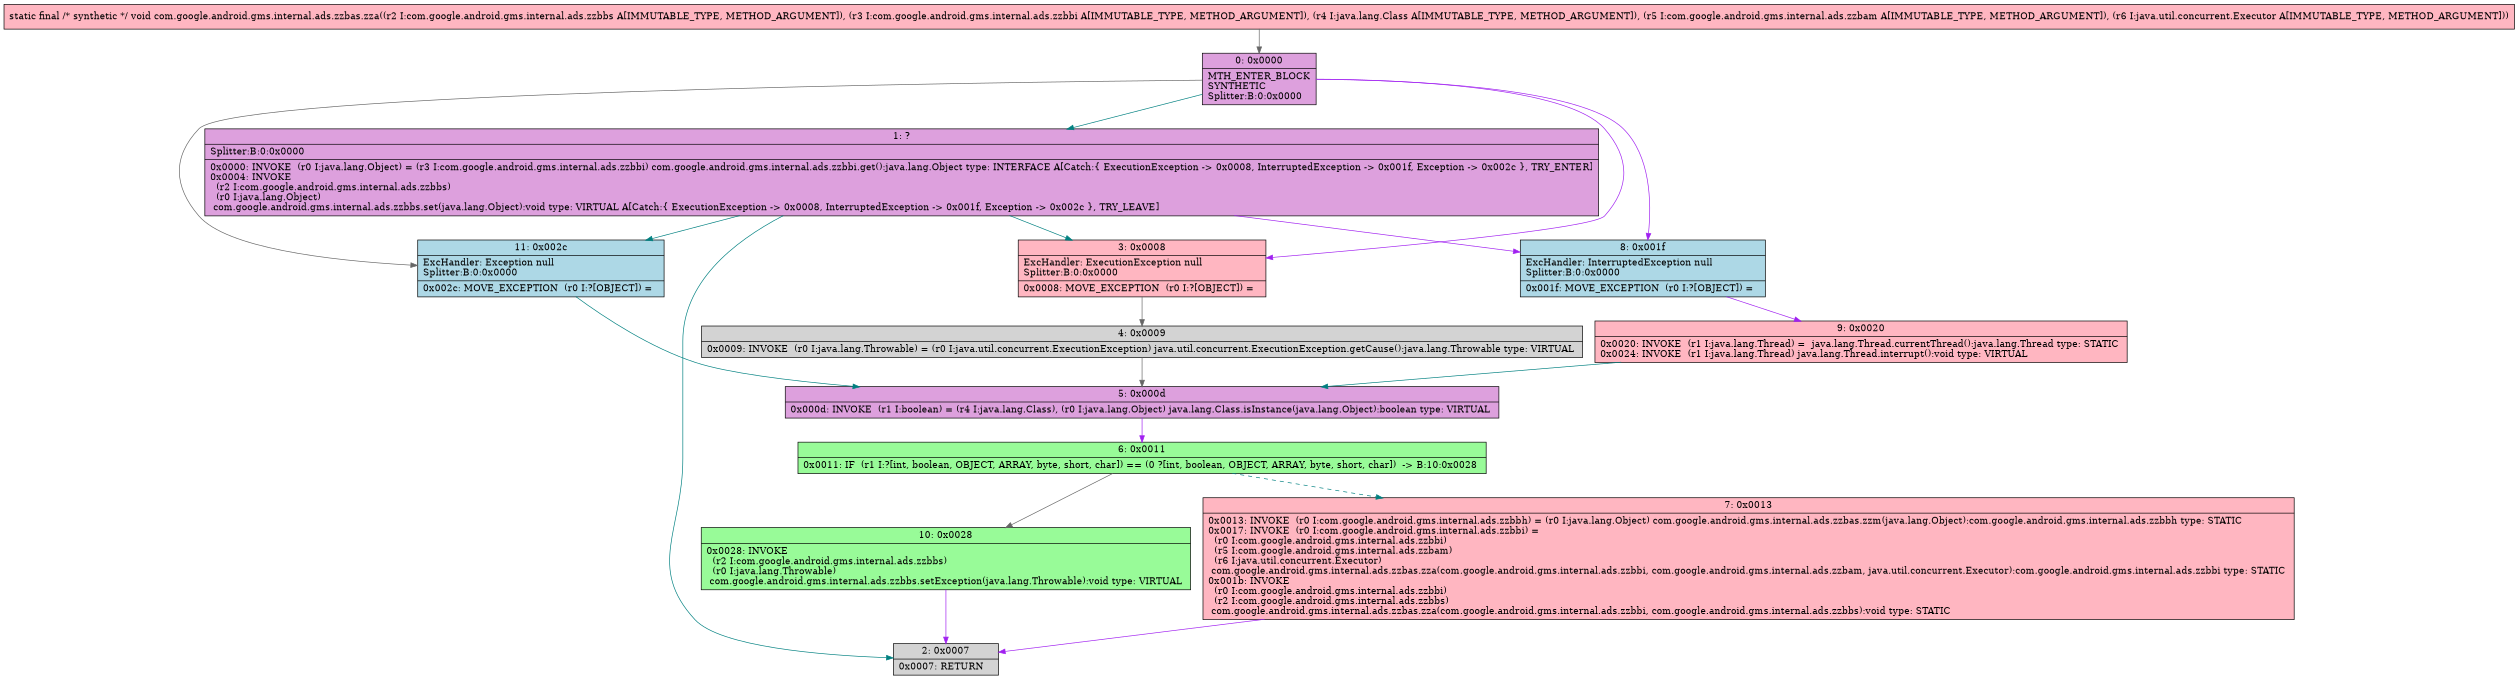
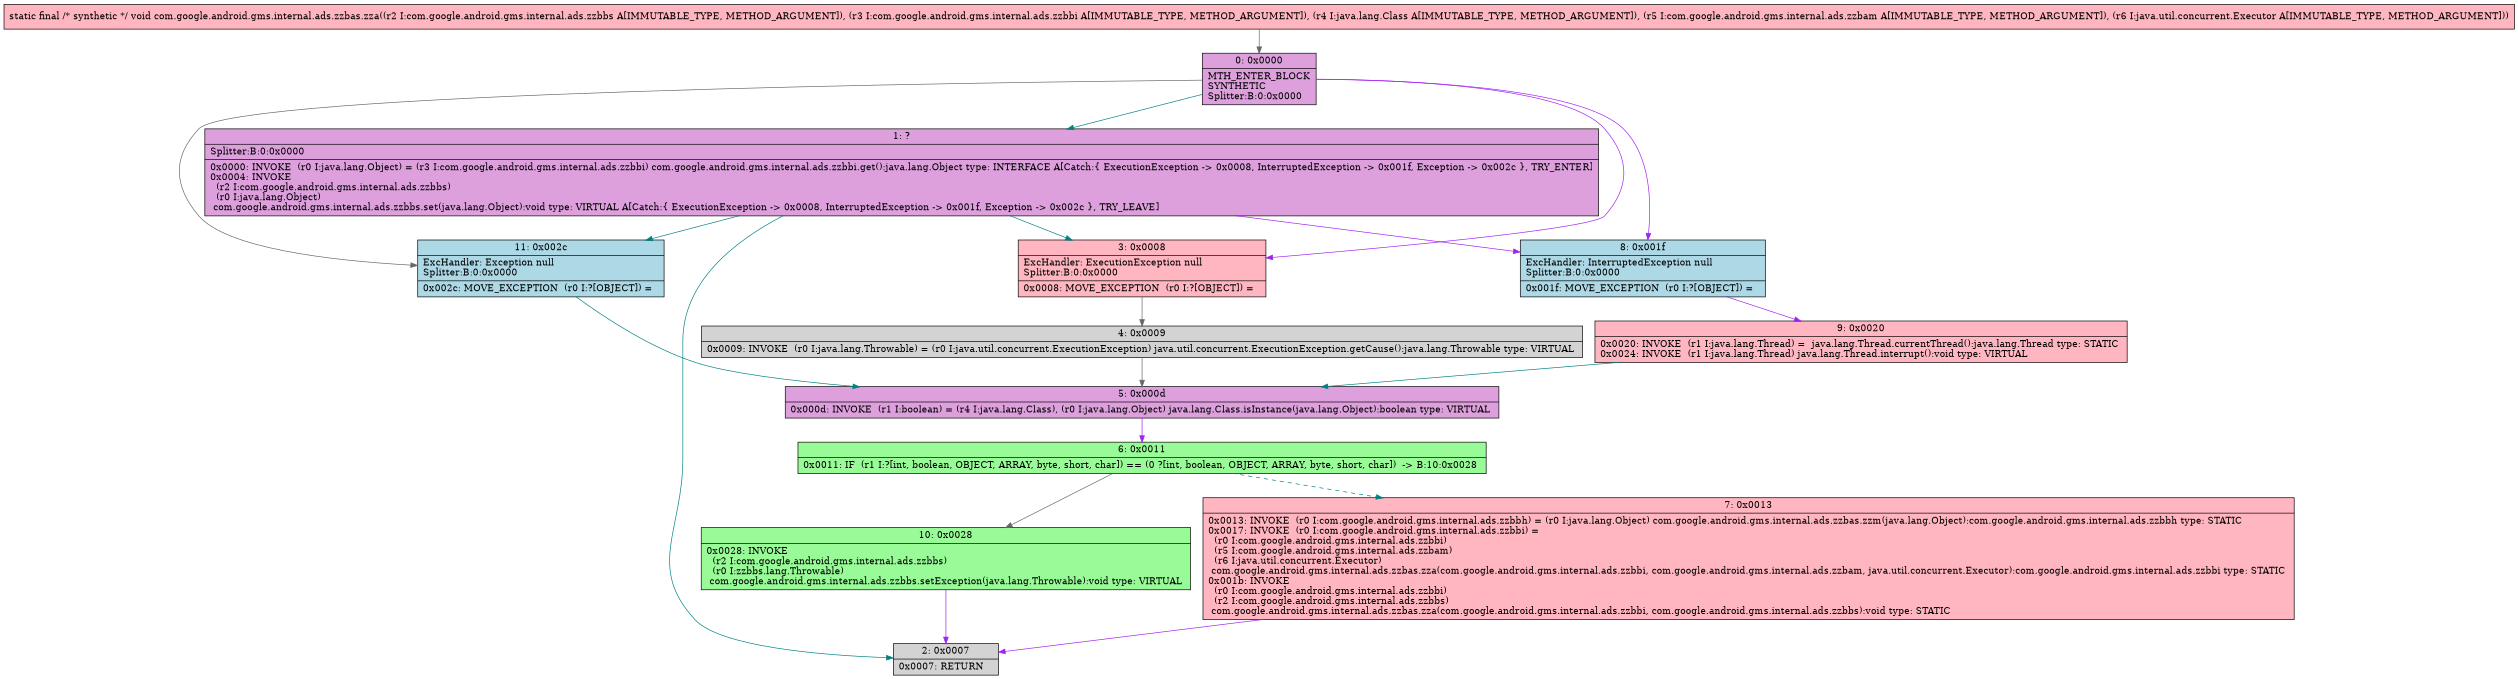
node "10: 0x0028": text "(r0 I:java.lang.Throwable)" -> "(r0 I:zzbbs.lang.Throwable)"
